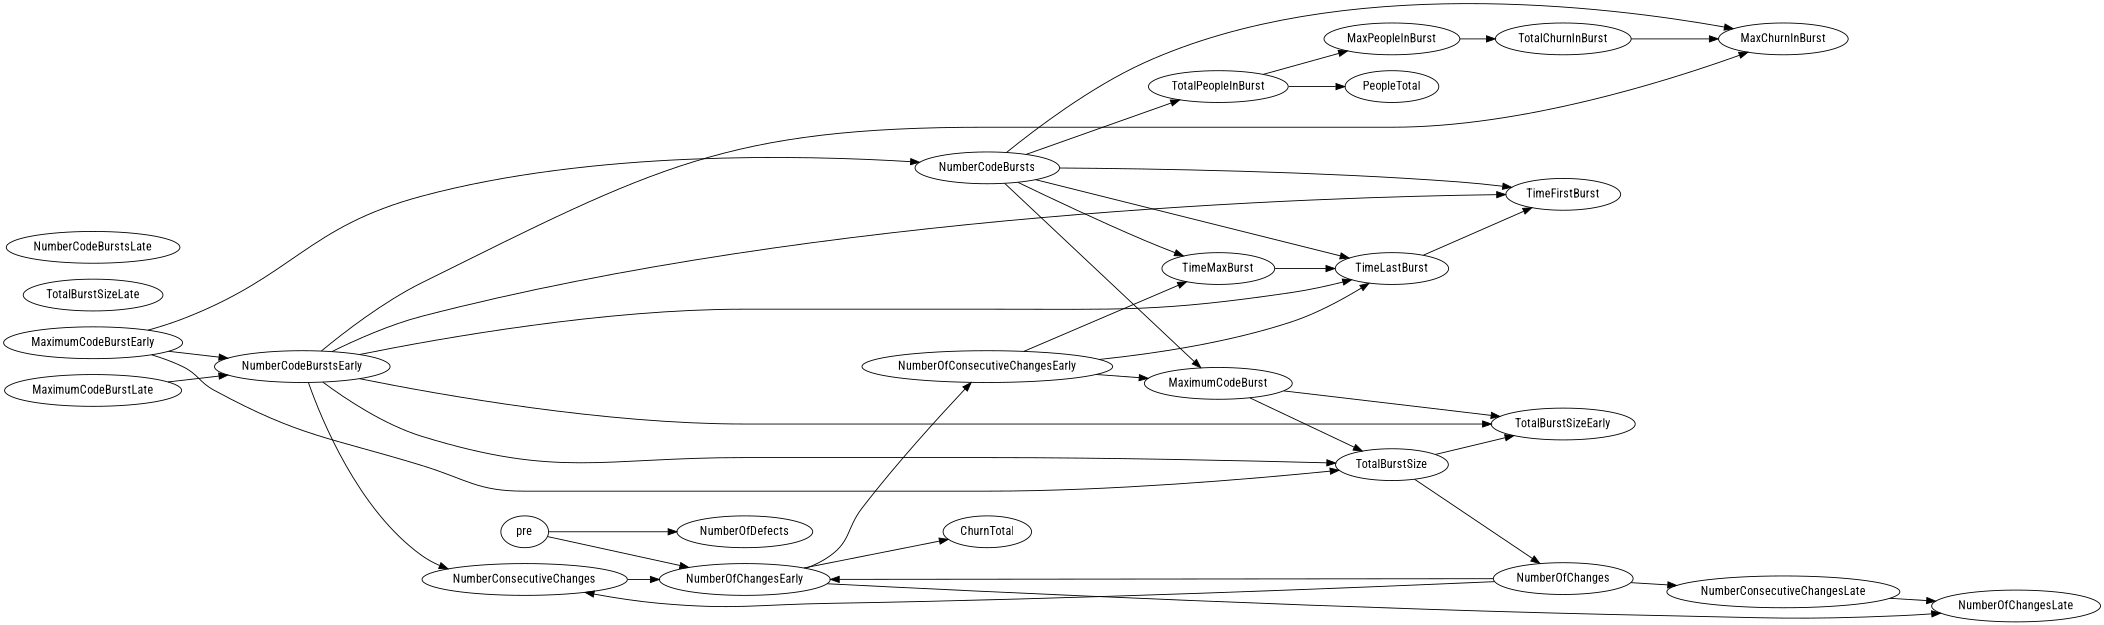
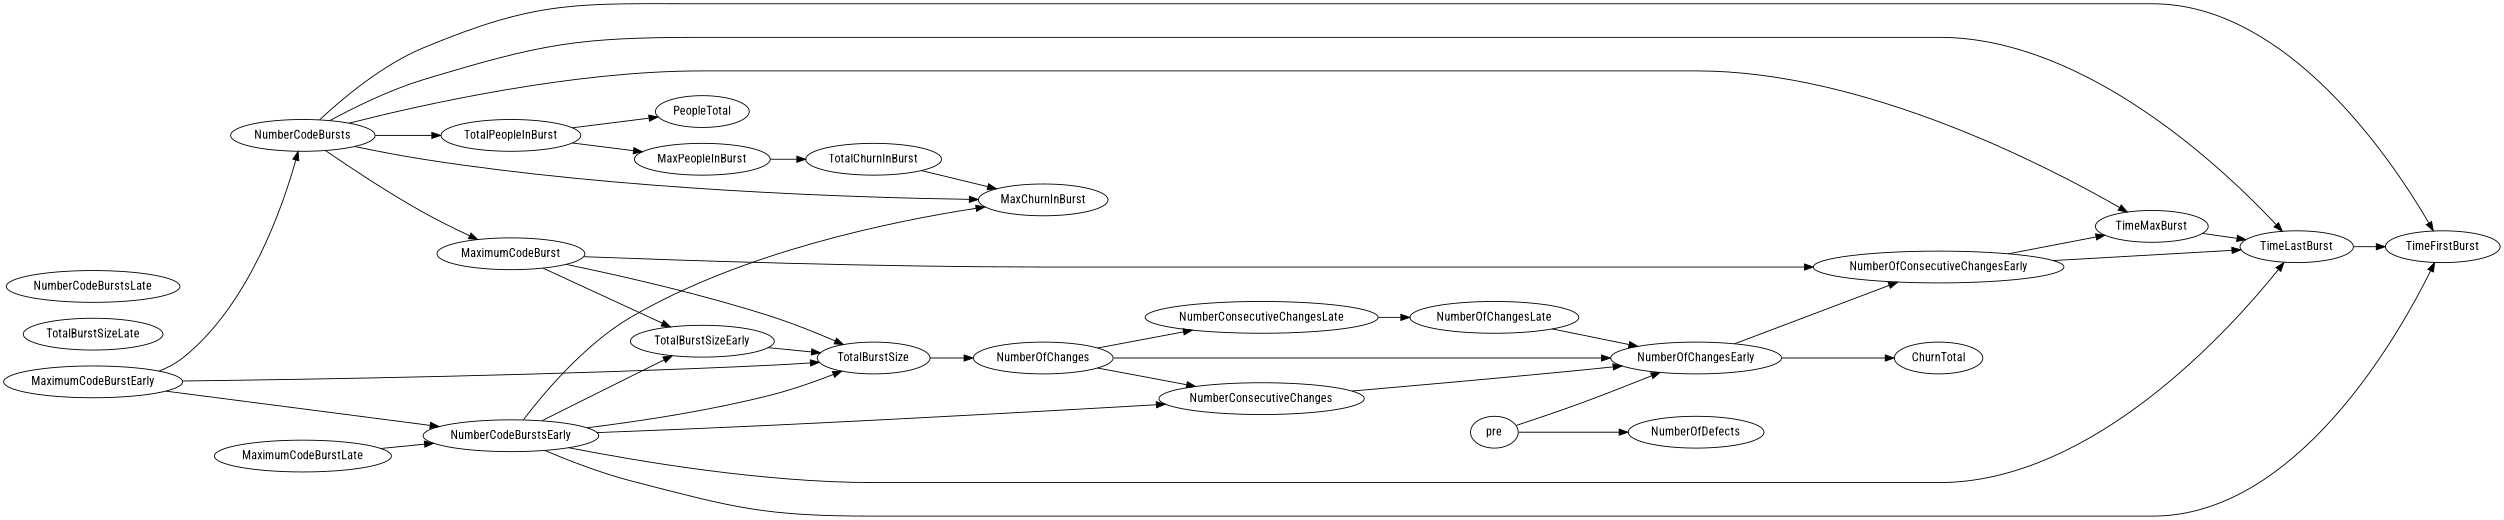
edge "NumberOfConsecutiveChangesEarly" -> "MaximumCodeBurst": reversed
edge "TotalBurstSize" -> "TotalBurstSizeEarly": reversed
edge "NumberOfChangesEarly" -> "NumberOfChangesLate": reversed
